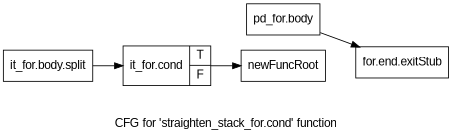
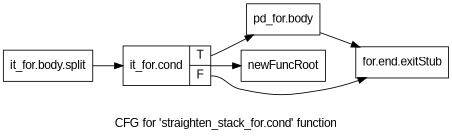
edge "it_for.cond" -> "pd_for.body": added
edge "it_for.cond" -> "for.end.exitStub": added
